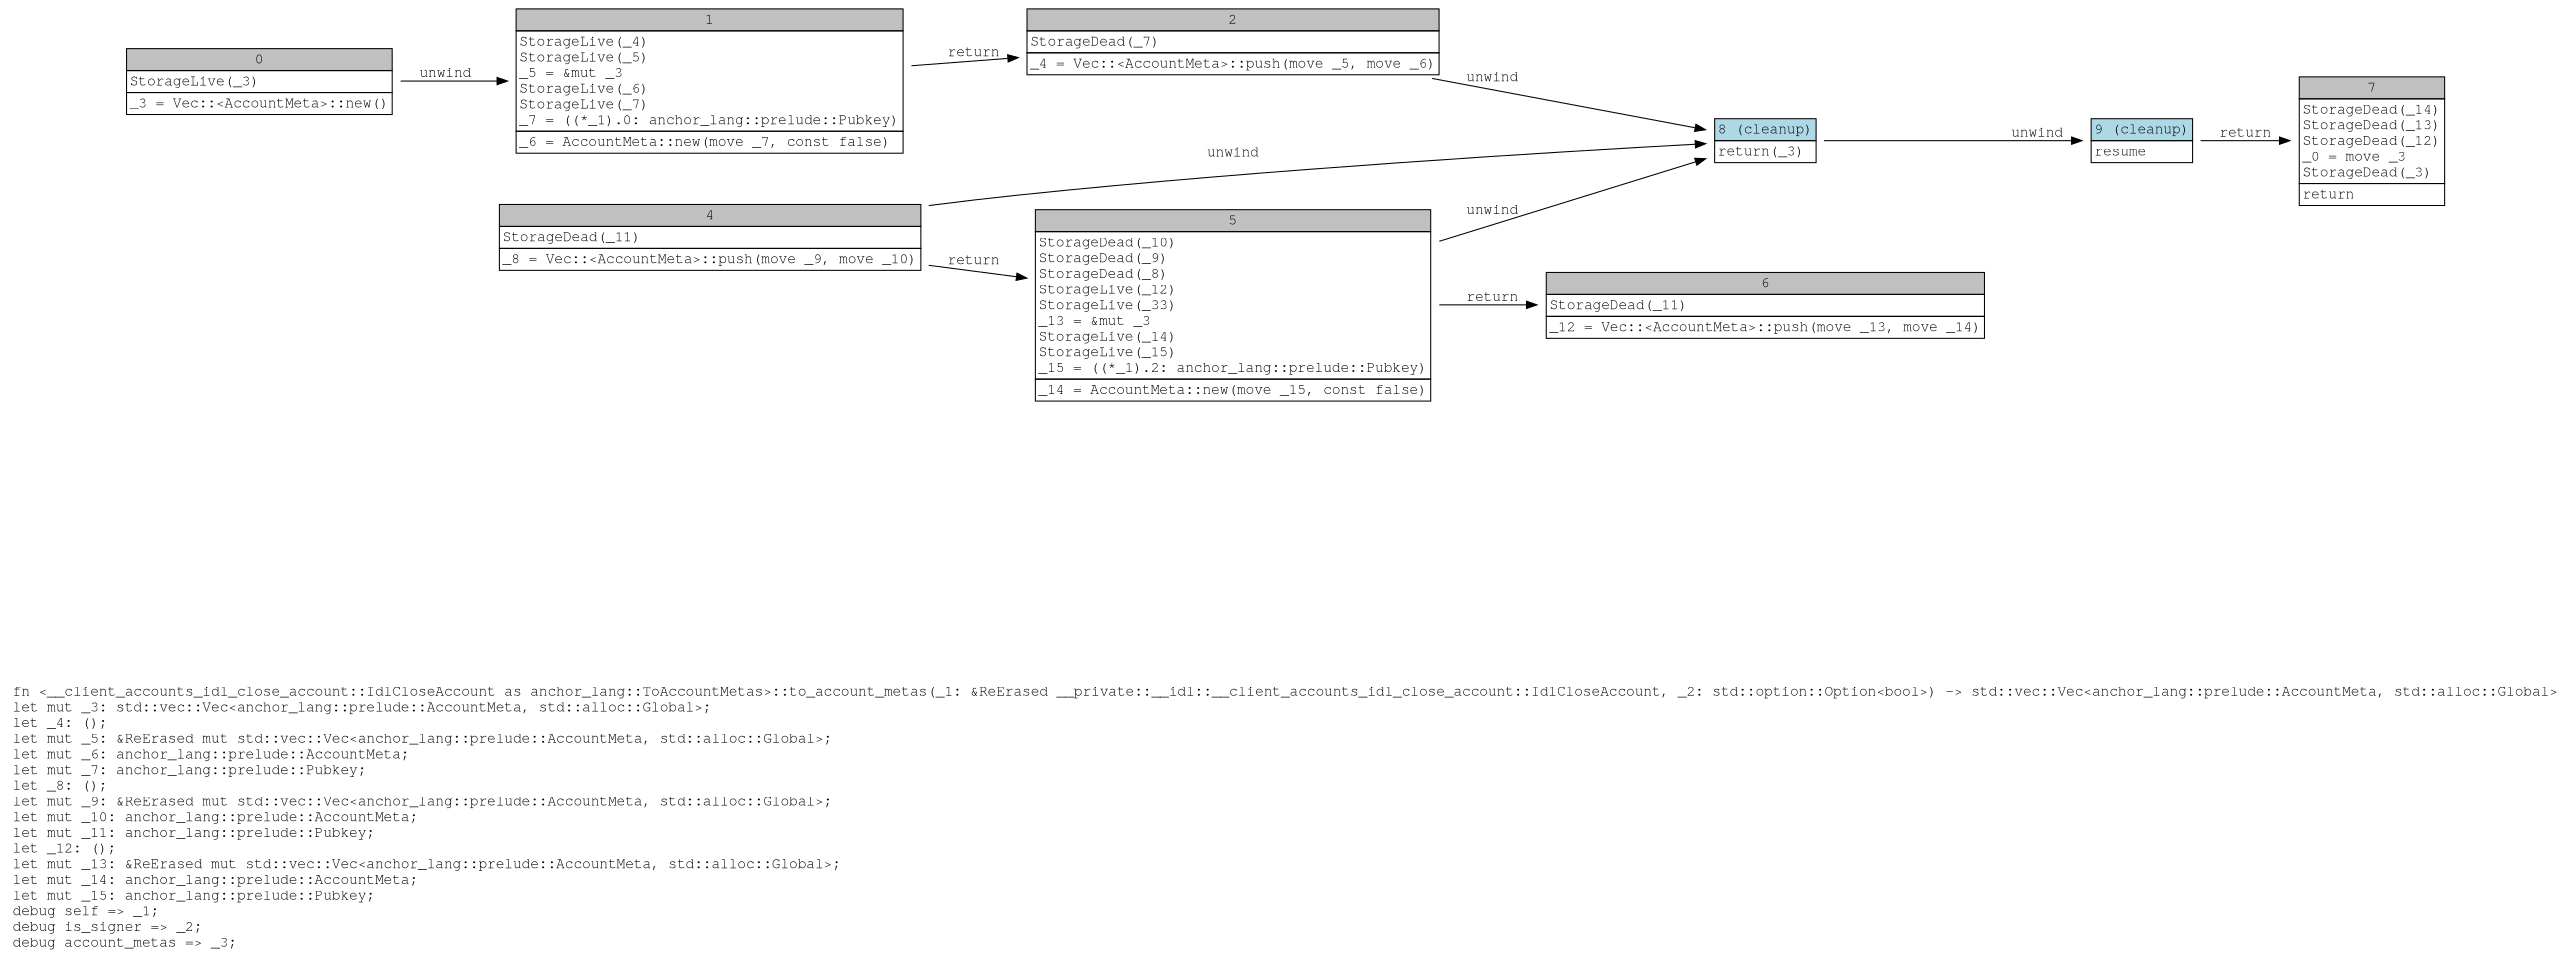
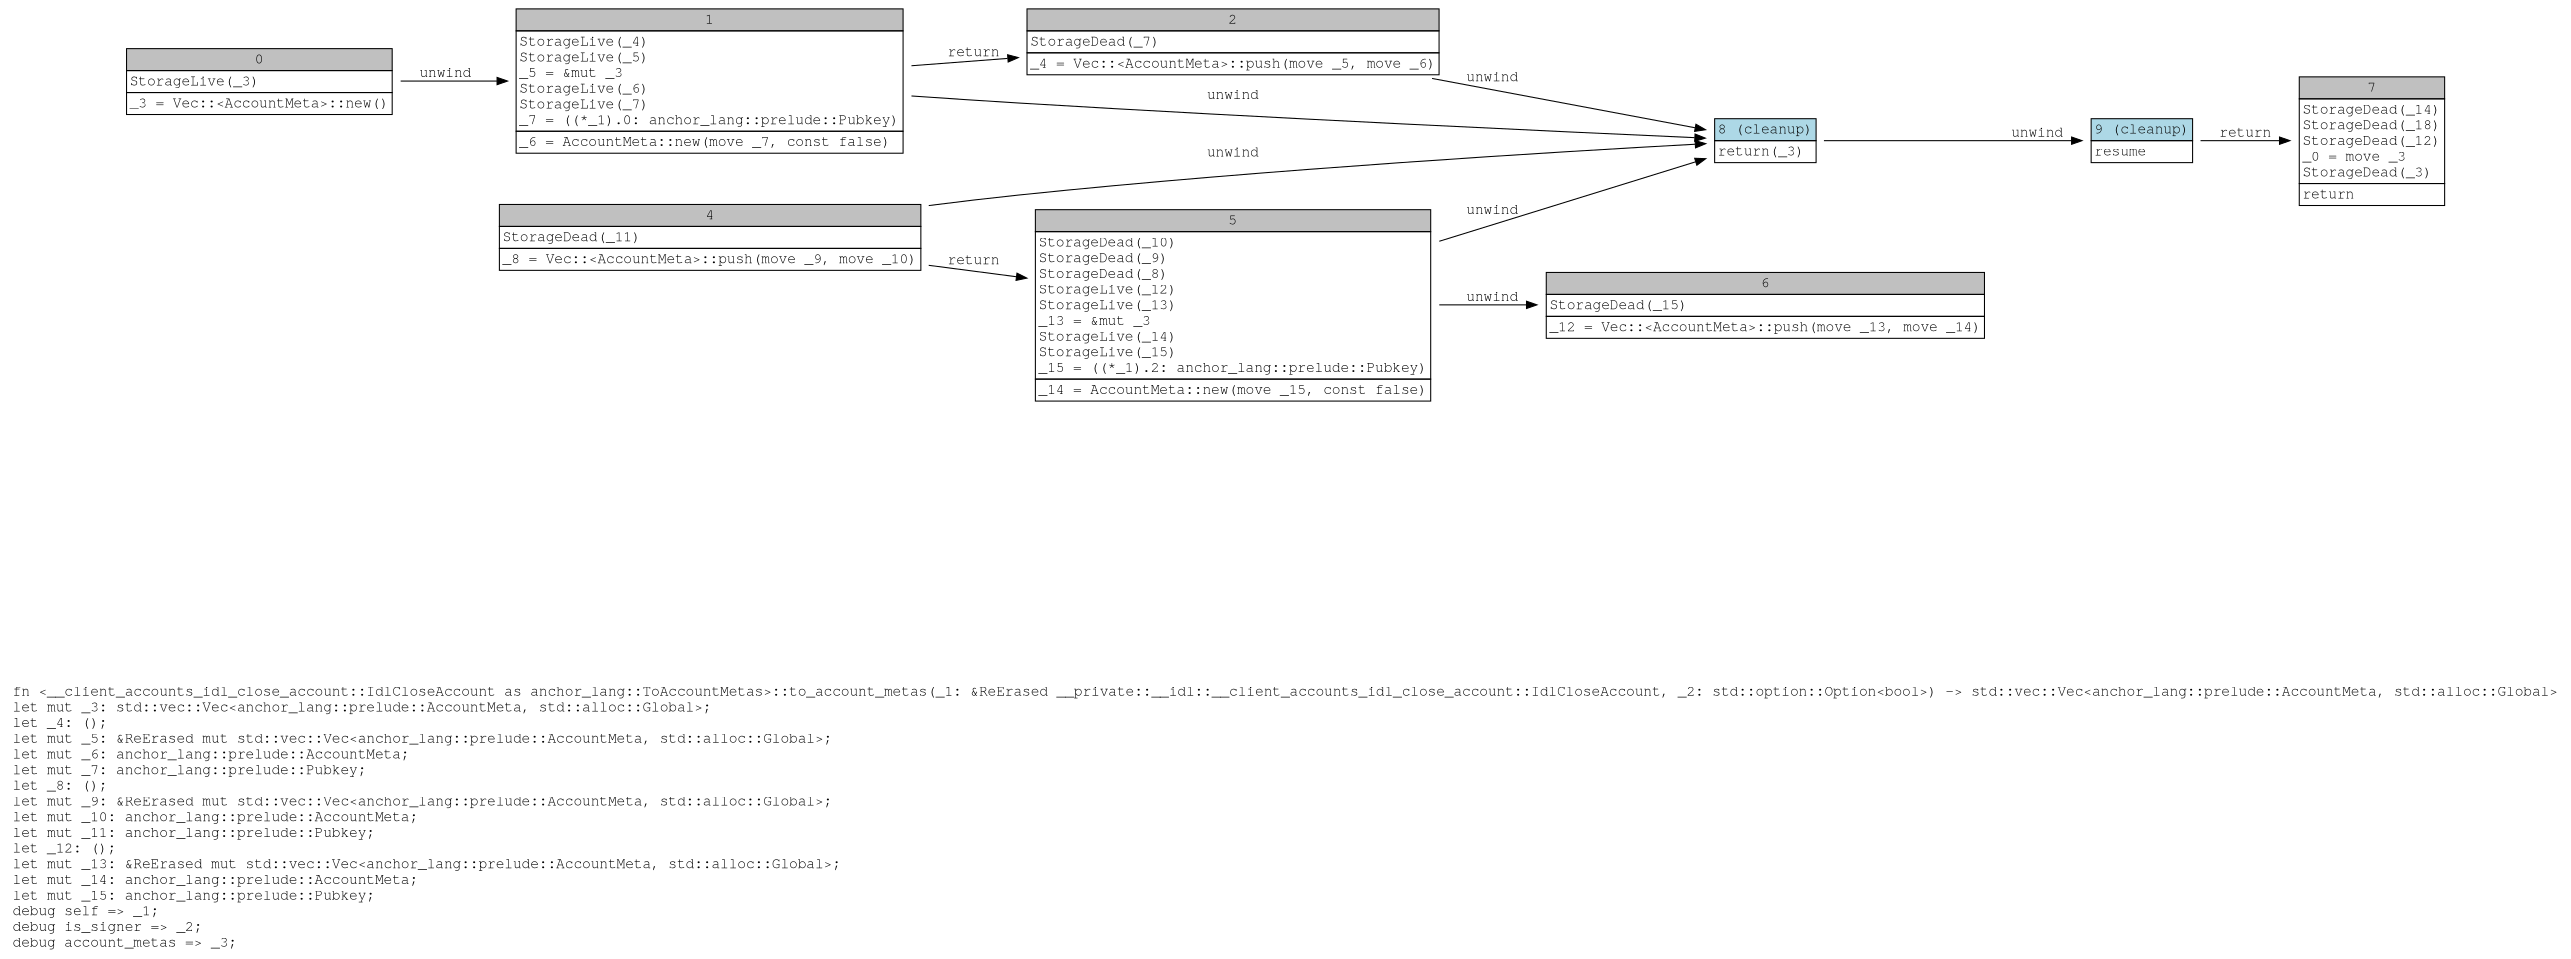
edge "1" -> "8 (cleanup)": added, label "unwind"
node "7": text "StorageDead(_13)" -> "StorageDead(_18)"
edge "5" -> "6": label "return" -> "unwind"
node "5": text "StorageLive(_33)" -> "StorageLive(_13)"
node "6": text "StorageDead(_11)" -> "StorageDead(_15)"
